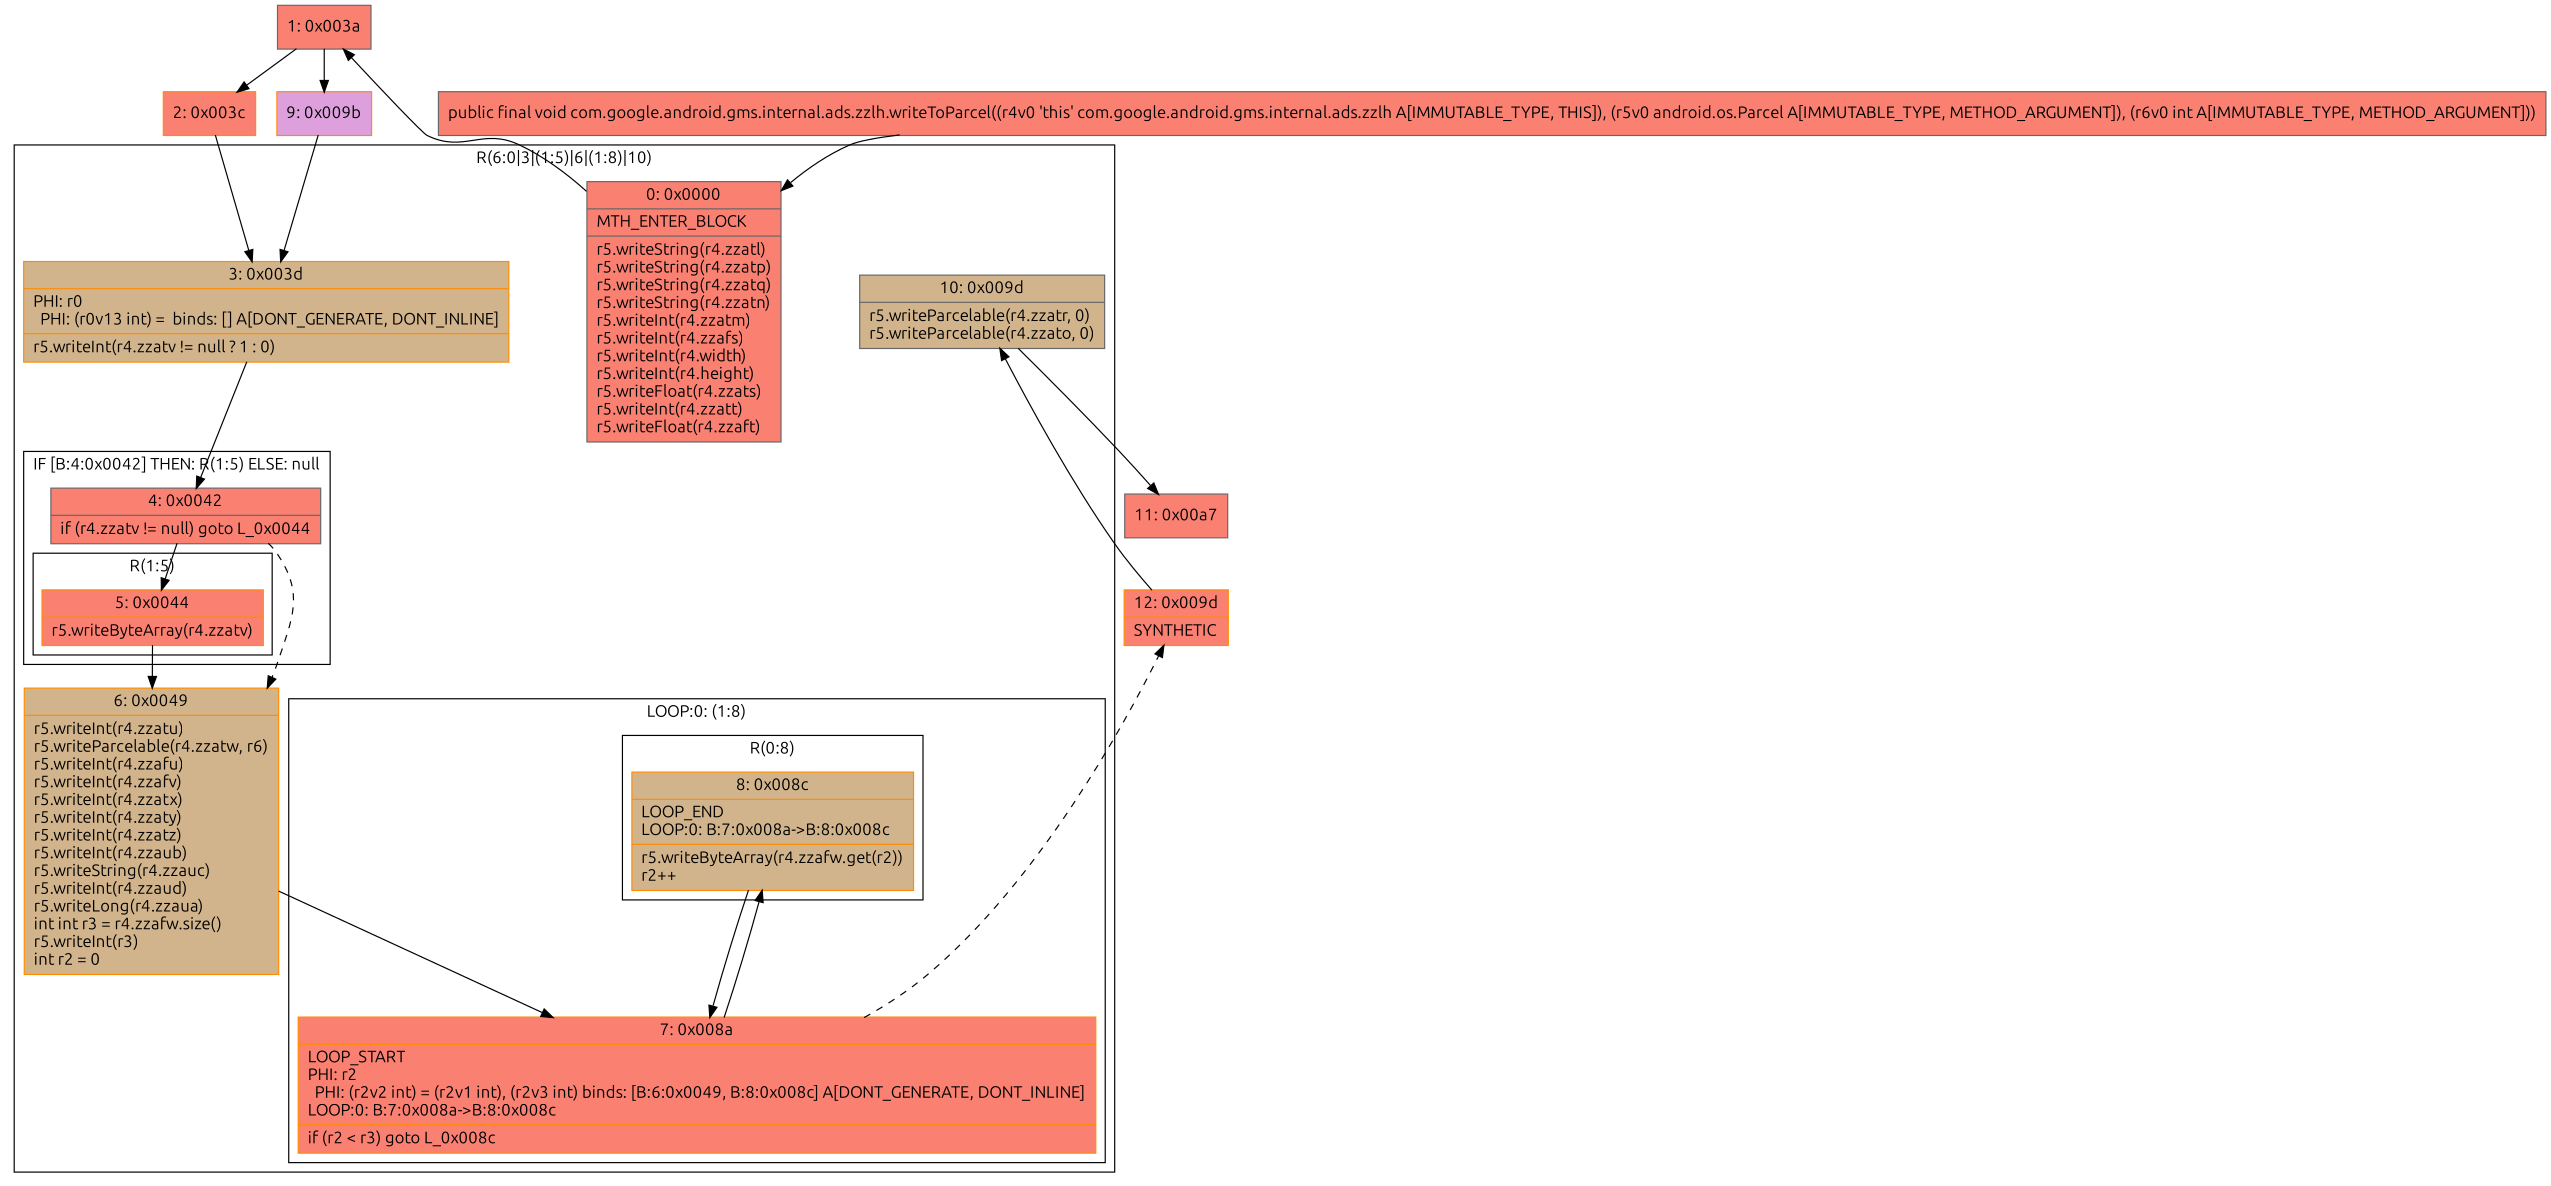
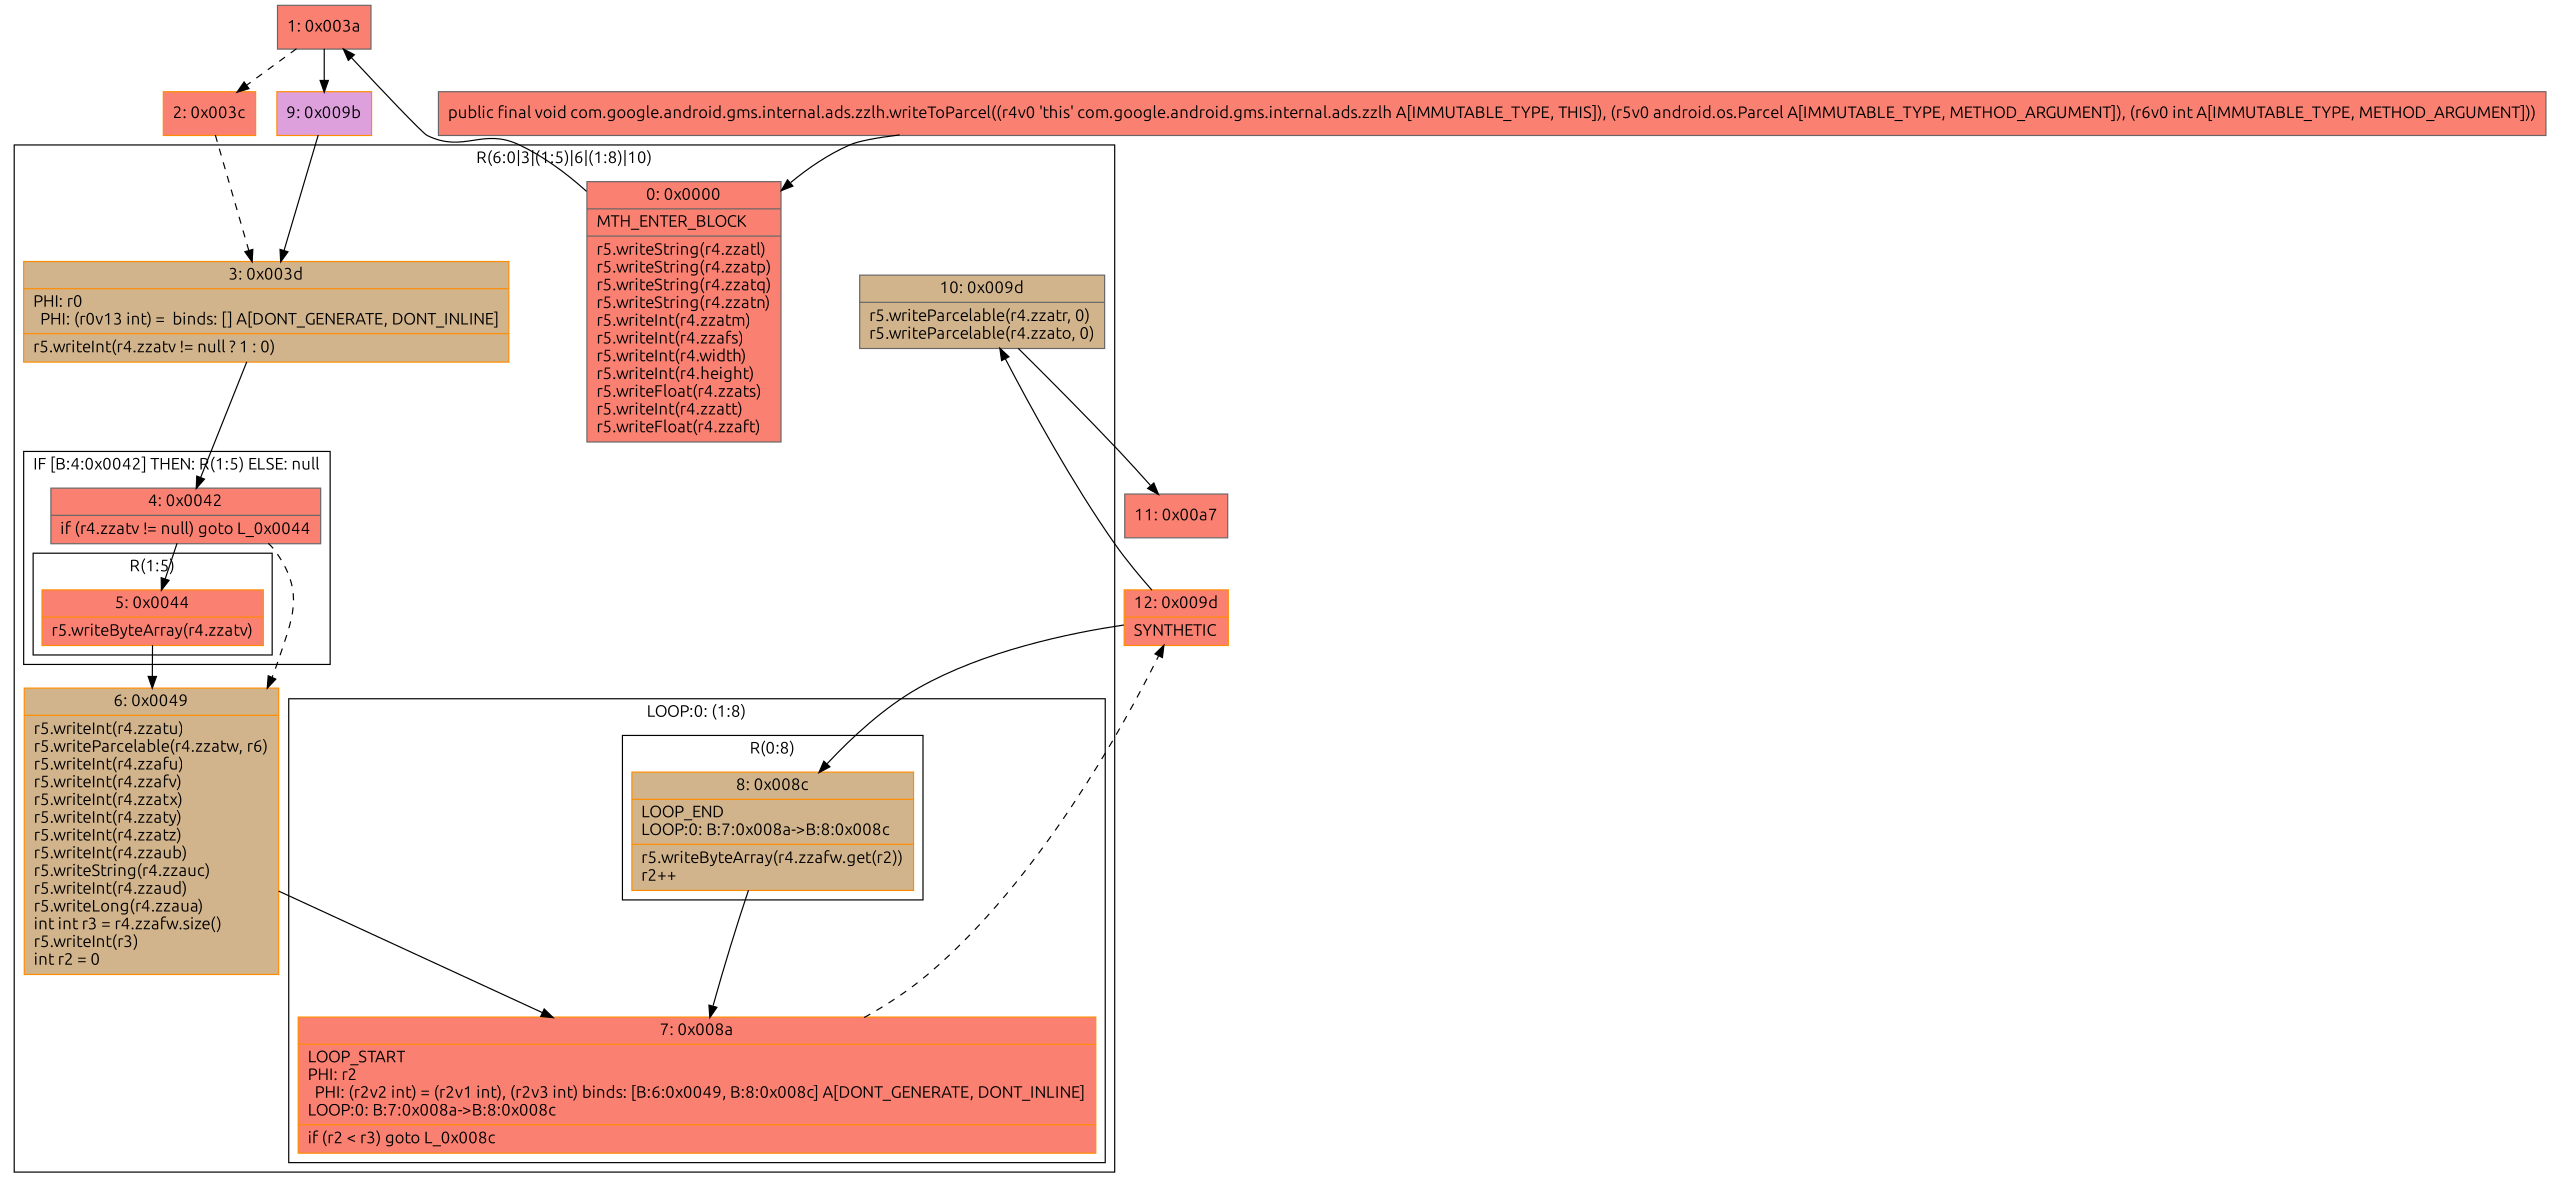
edge "1: 0x003a" -> "2: 0x003c": style solid -> dashed
edge "2: 0x003c" -> "3: 0x003d": style solid -> dashed
edge "7: 0x008a" -> "8: 0x008c": now "12: 0x009d" -> "8: 0x008c"
